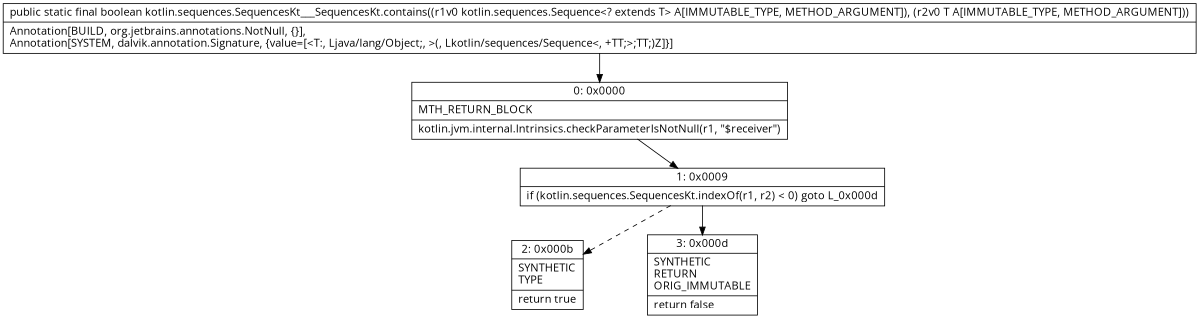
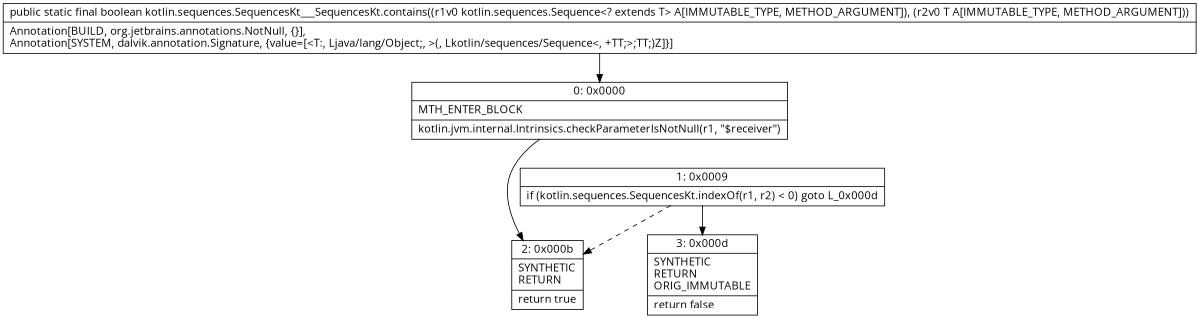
node "0: 0x0000": text "MTH_RETURN_BLOCK" -> "MTH_ENTER_BLOCK"
edge "0: 0x0000" -> "1: 0x0009": now "0: 0x0000" -> "2: 0x000b"
node "2: 0x000b": text "TYPE" -> "RETURN"
